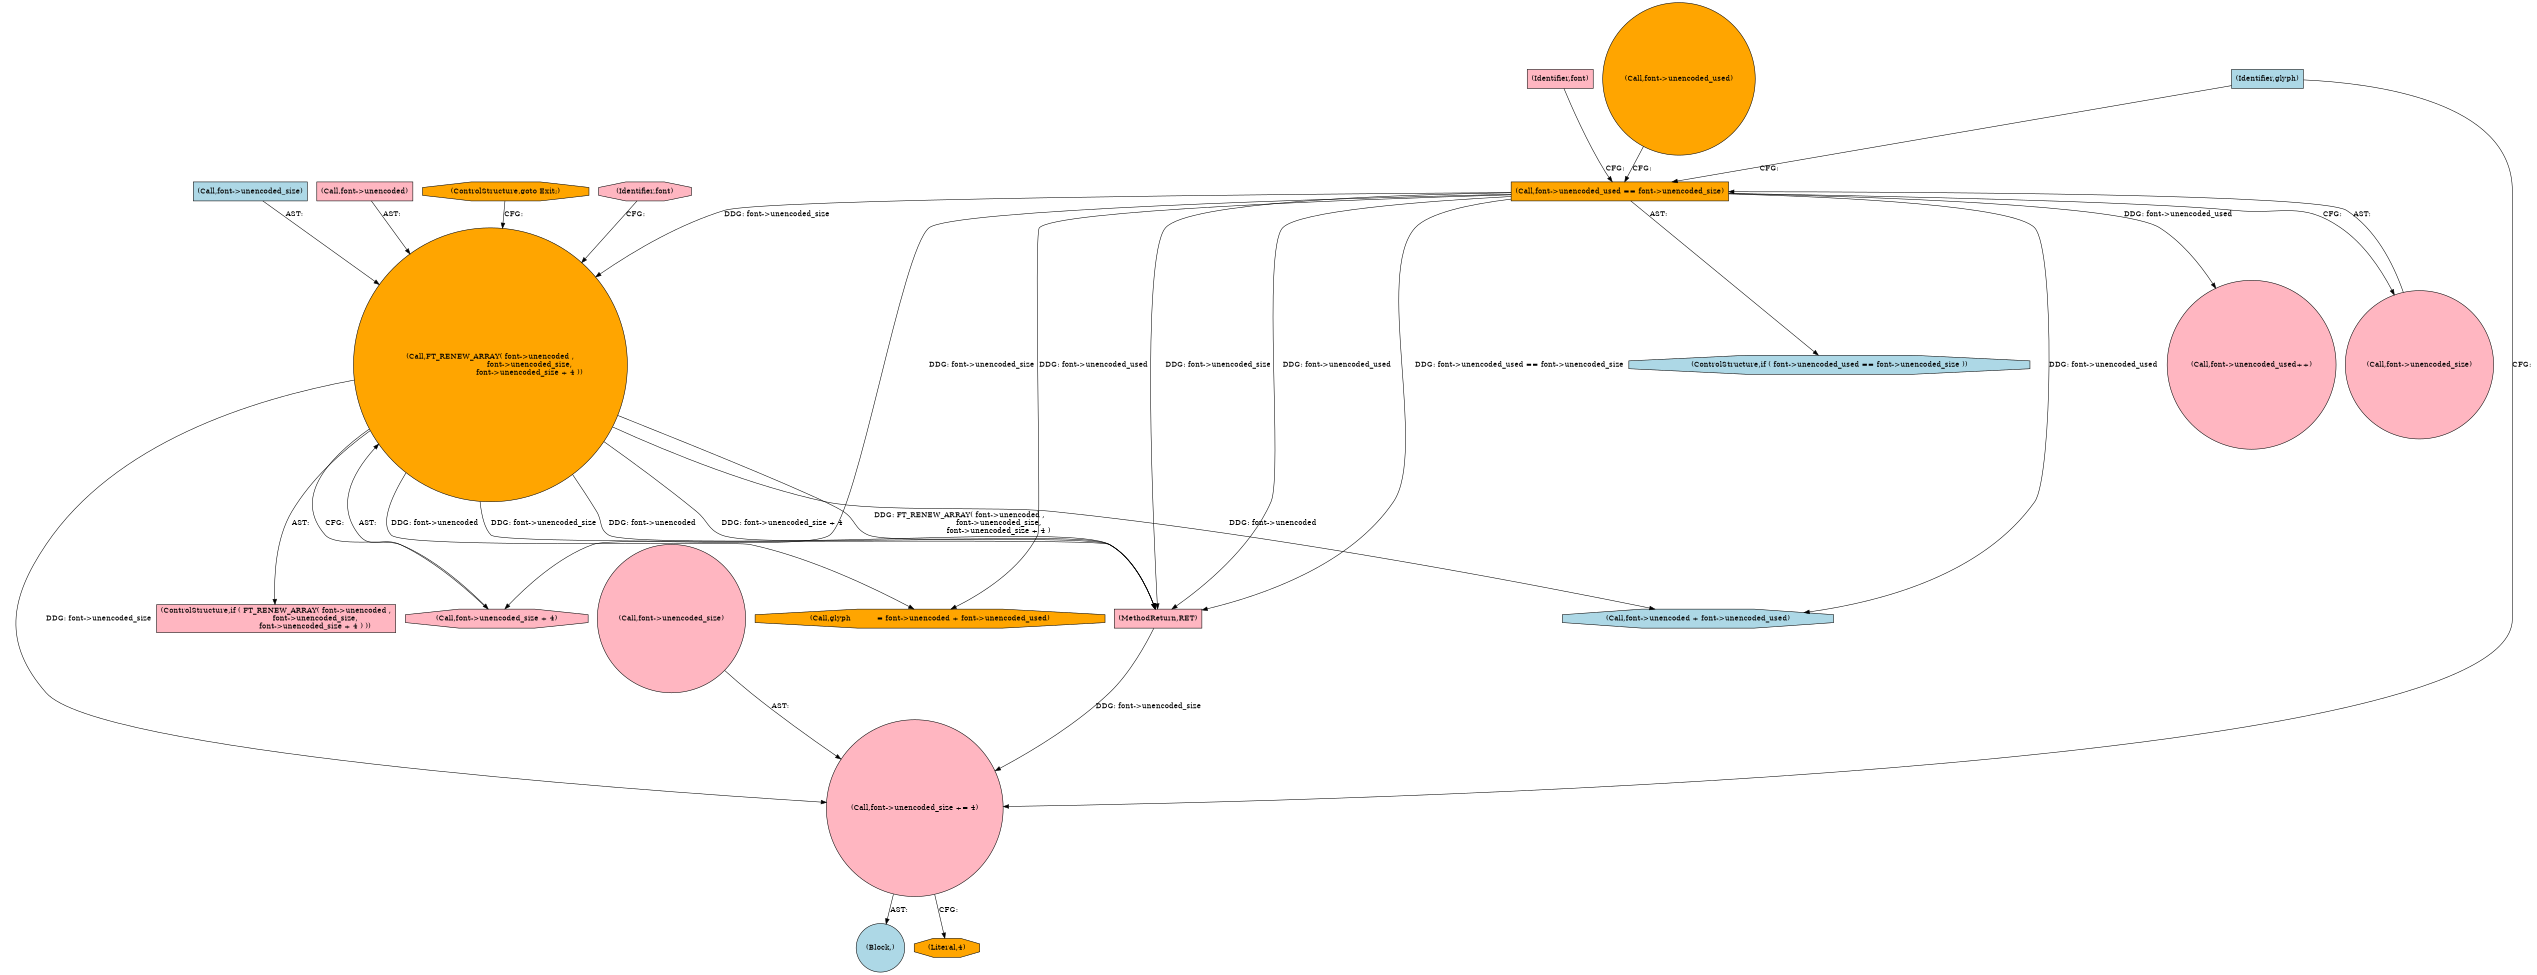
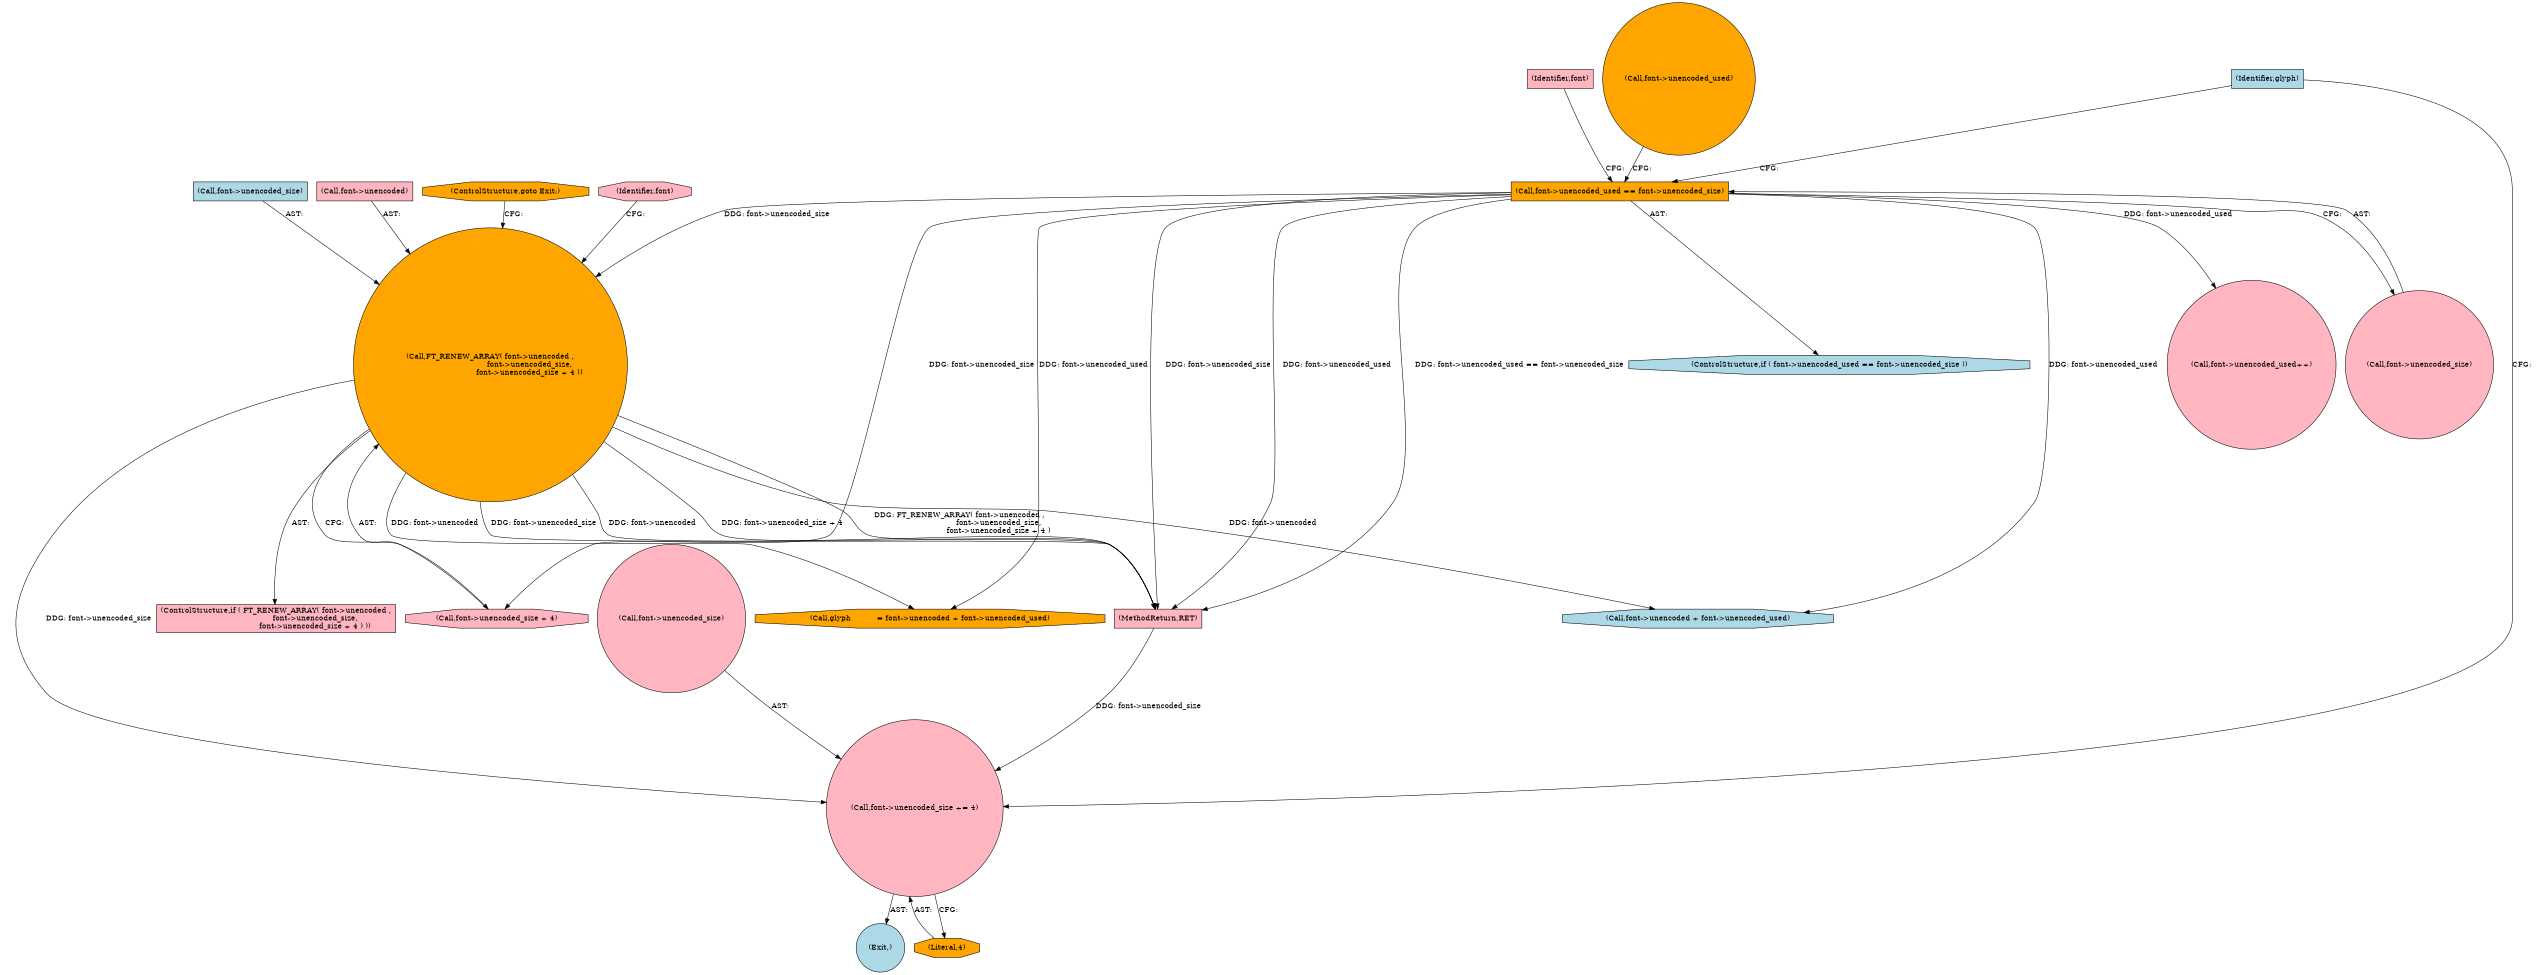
edge "(Literal,4)" -> "(Call,font->unencoded_size += 4)": added, label "AST:"
node "(Block,)": label "(Block,)" -> "(Exit,)"
